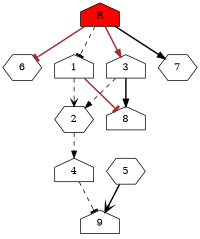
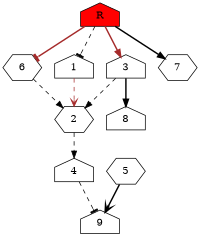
edge "1" -> "2": color black -> brown
edge "1" -> "8": removed
edge "6" -> "2": added
